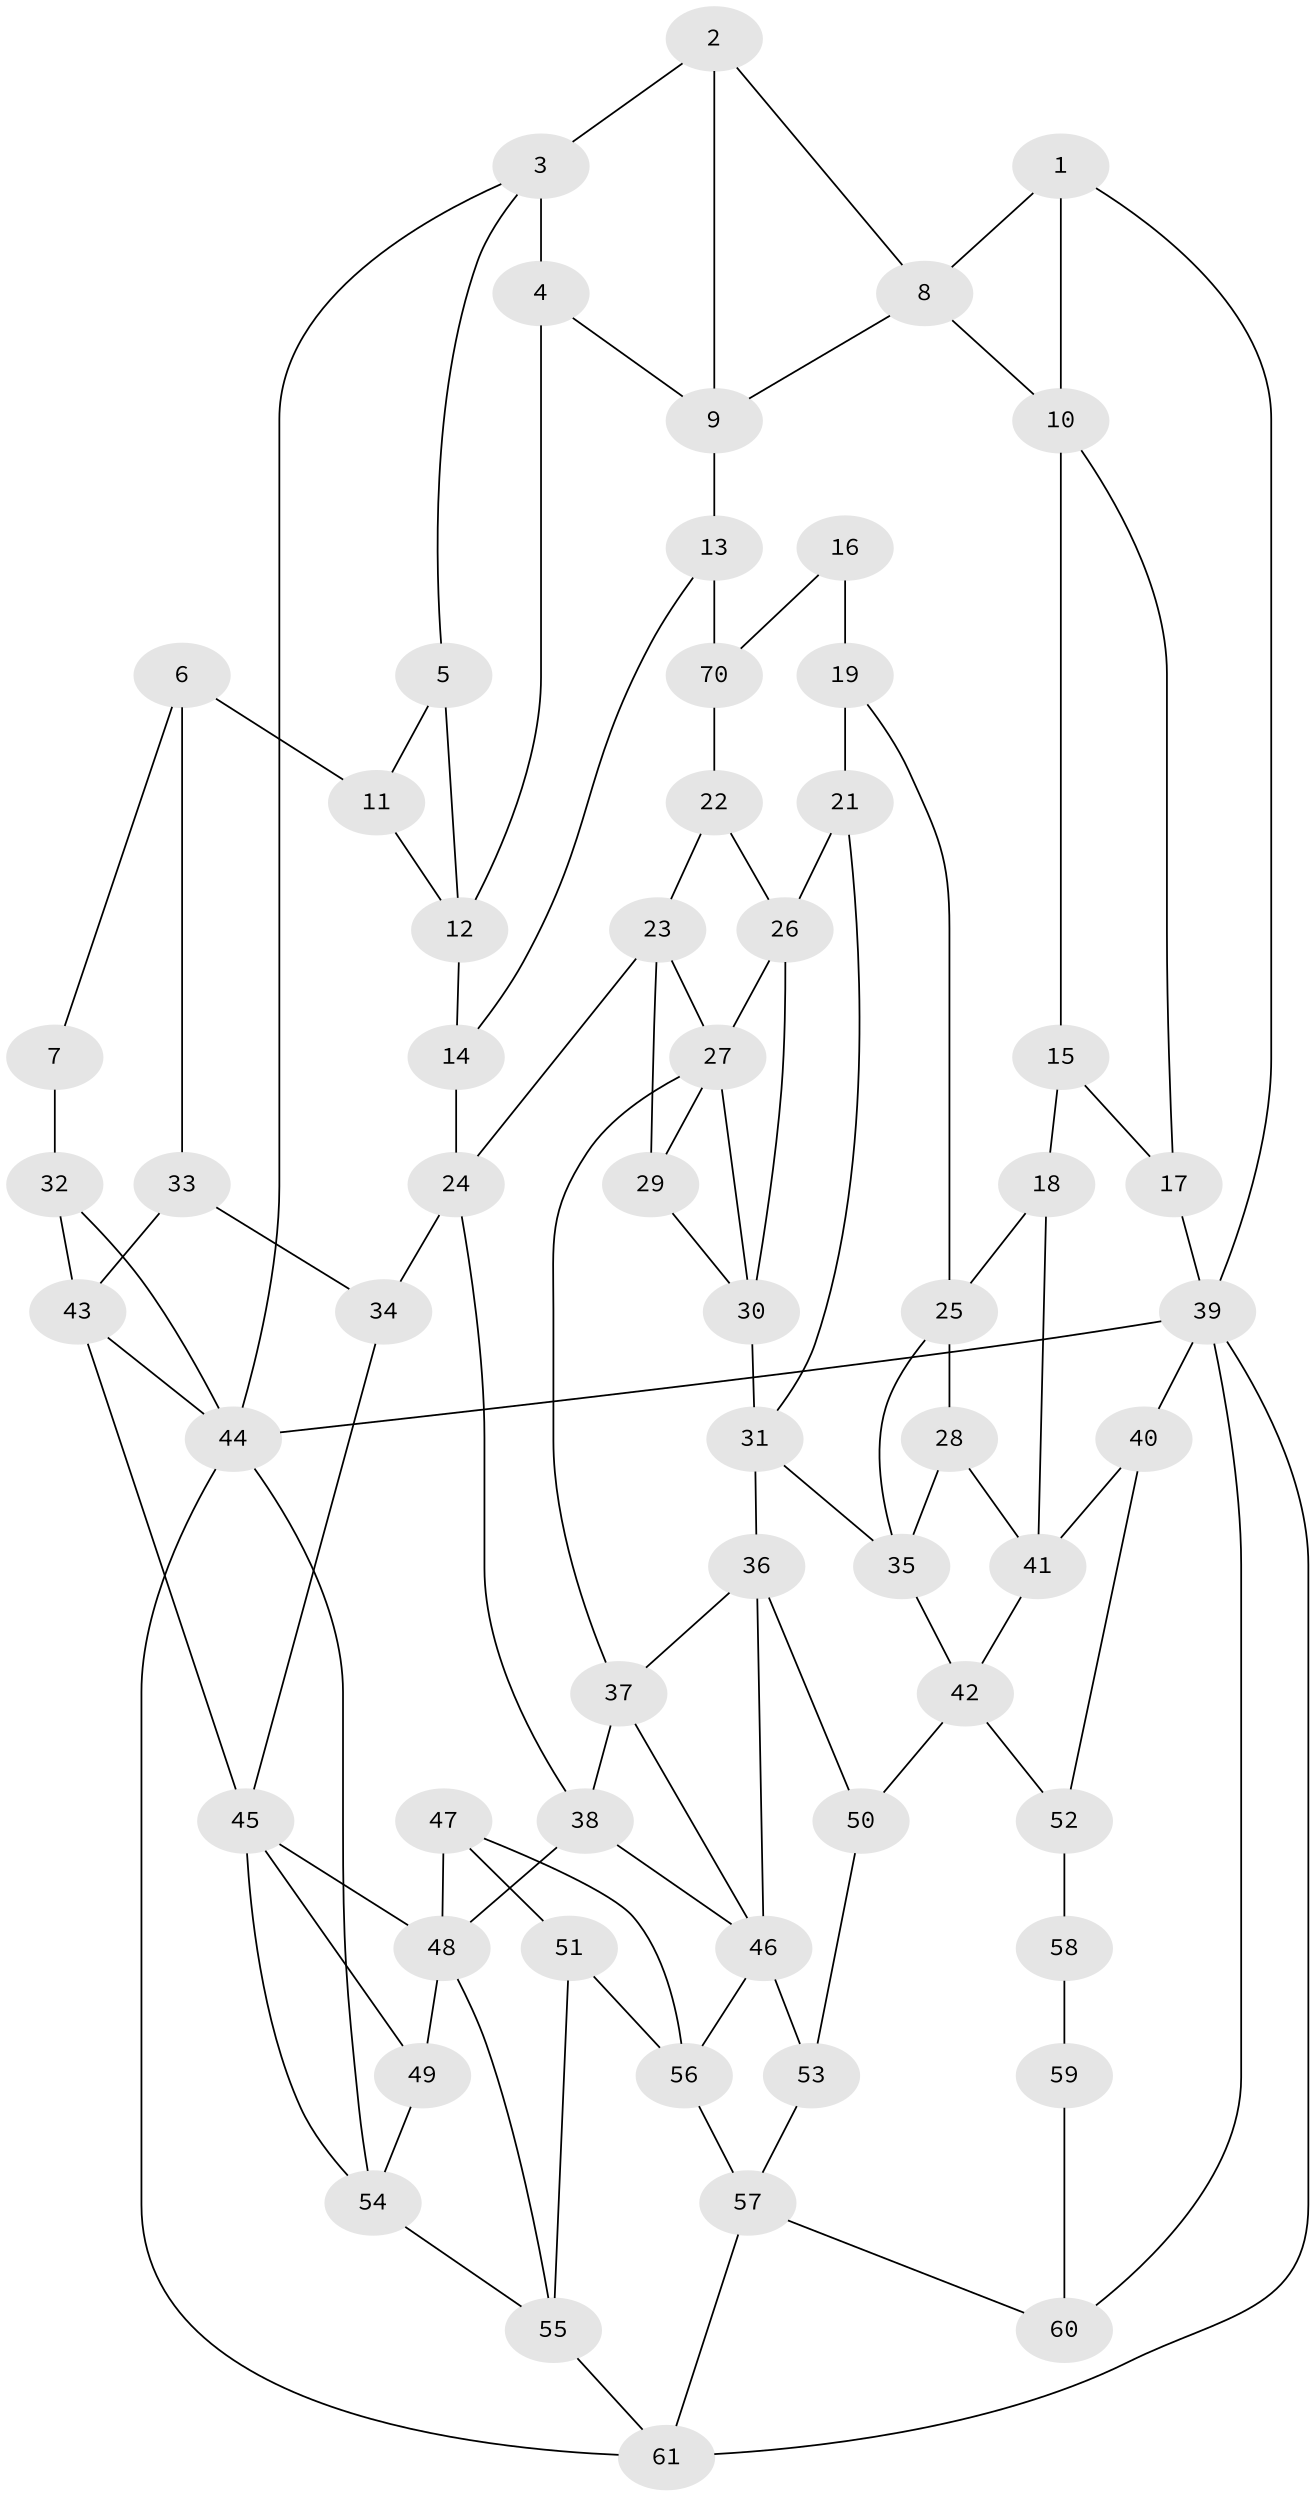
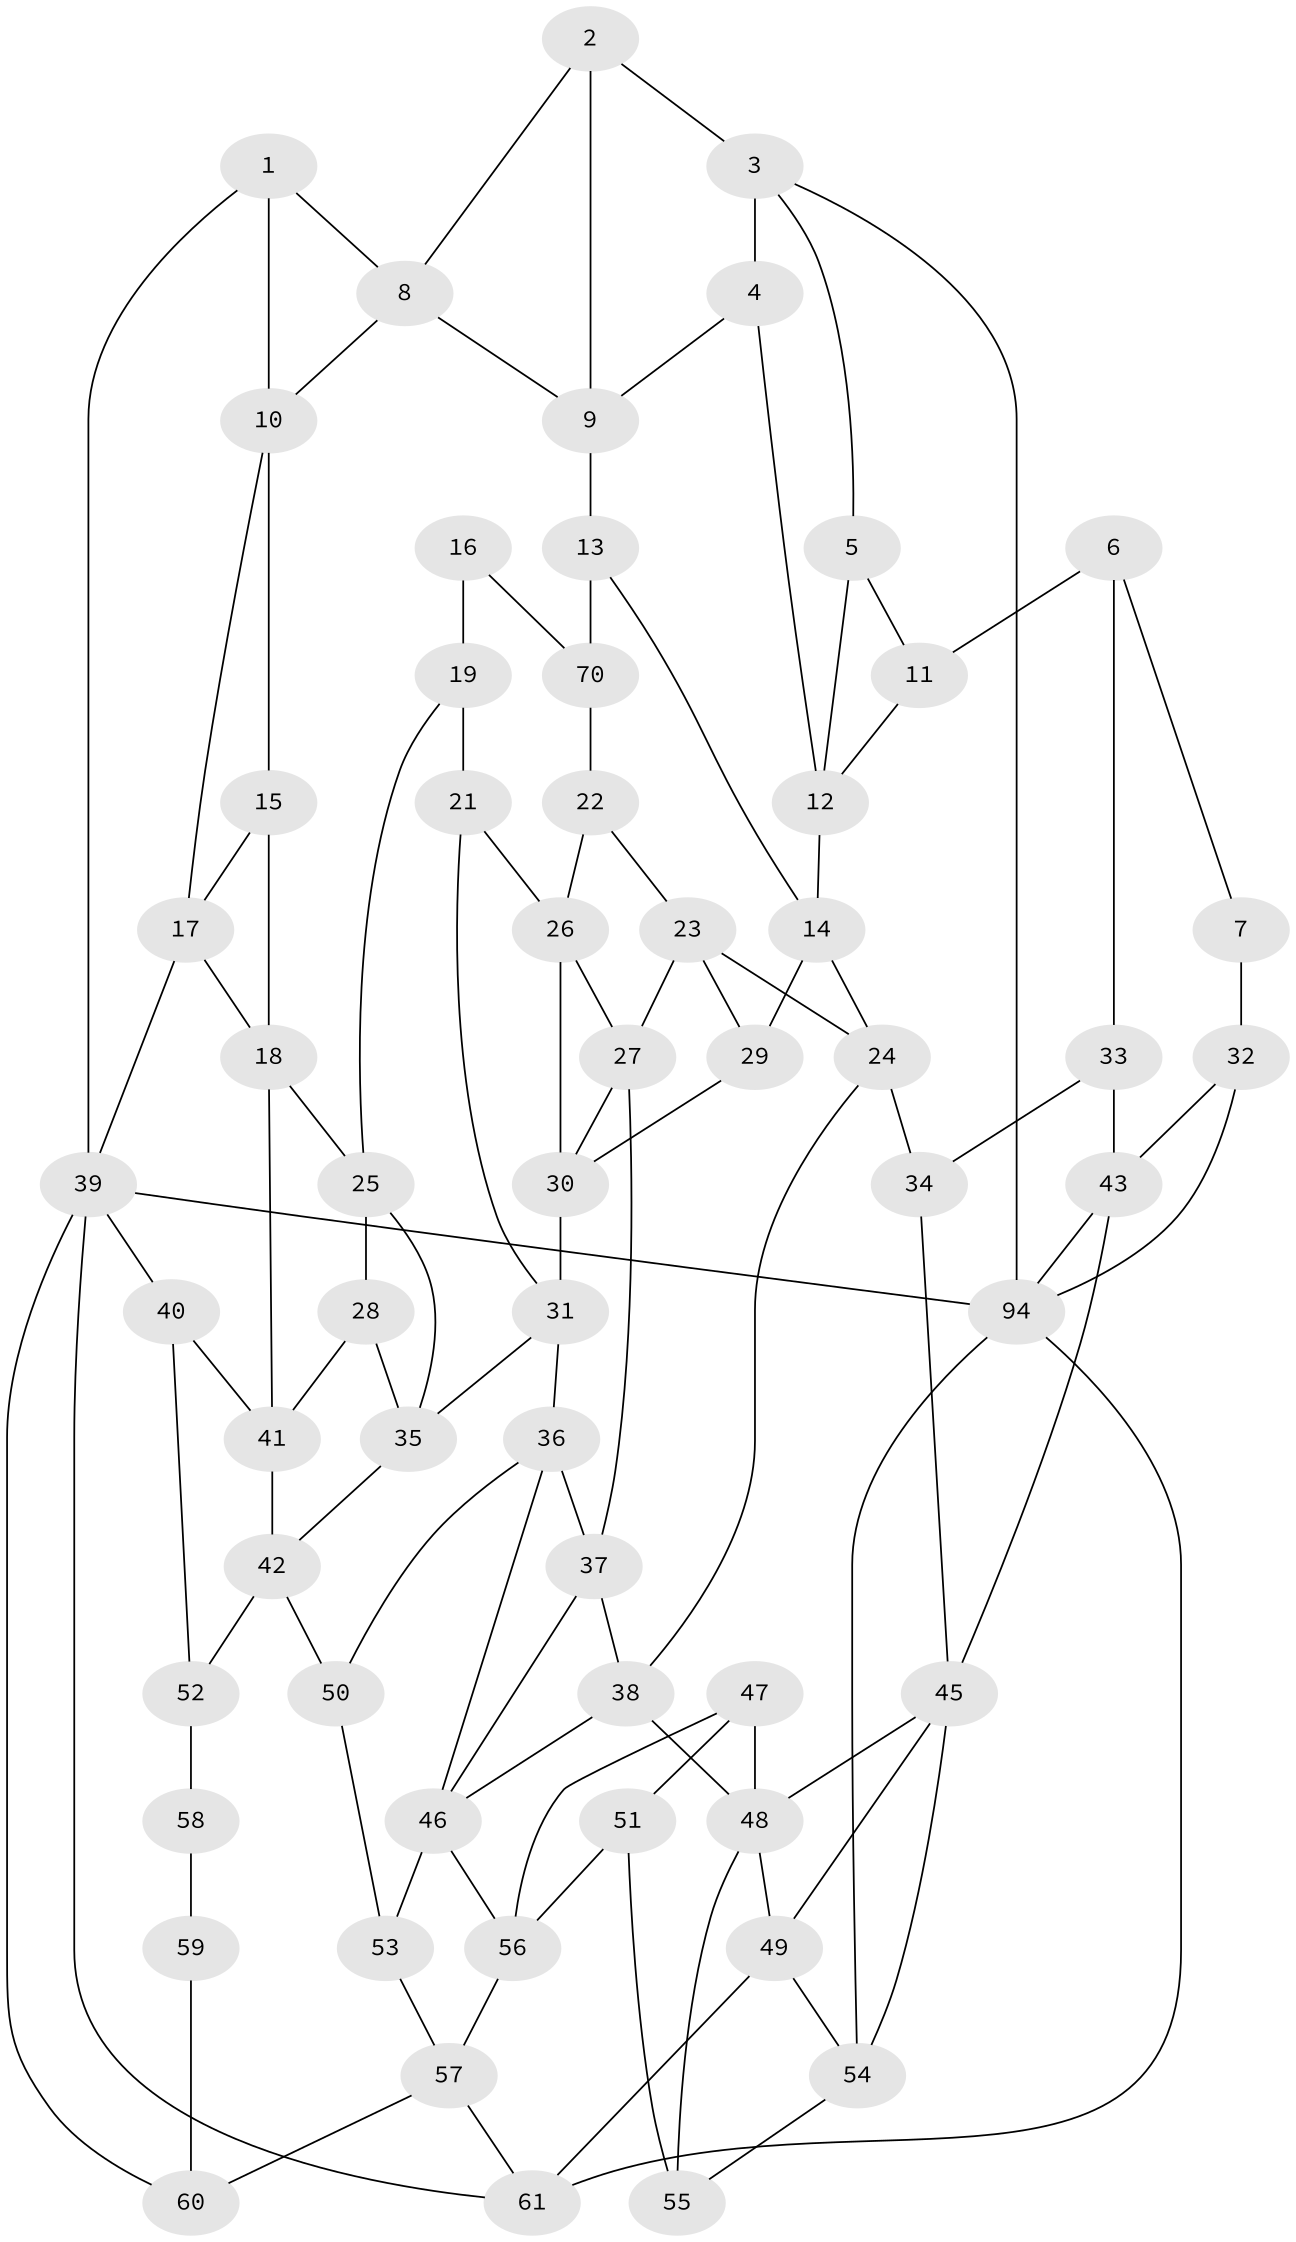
edge "17" -- "18": added
edge "27" -- "29": now "14" -- "29"
node "44": label "44" -> "94"
edge "55" -- "61": now "49" -- "61"
